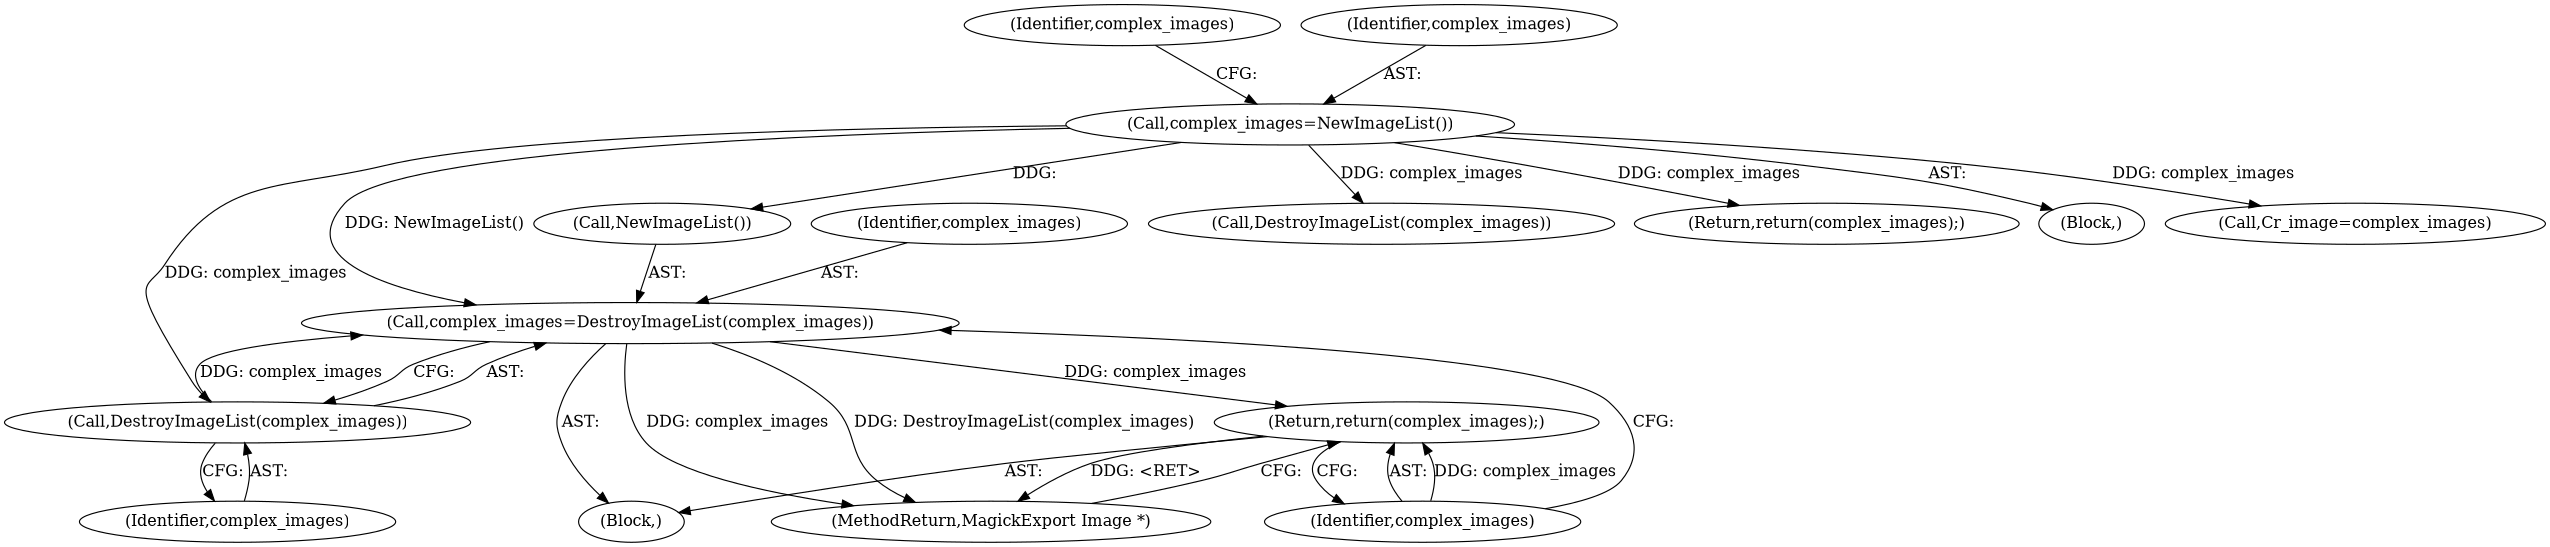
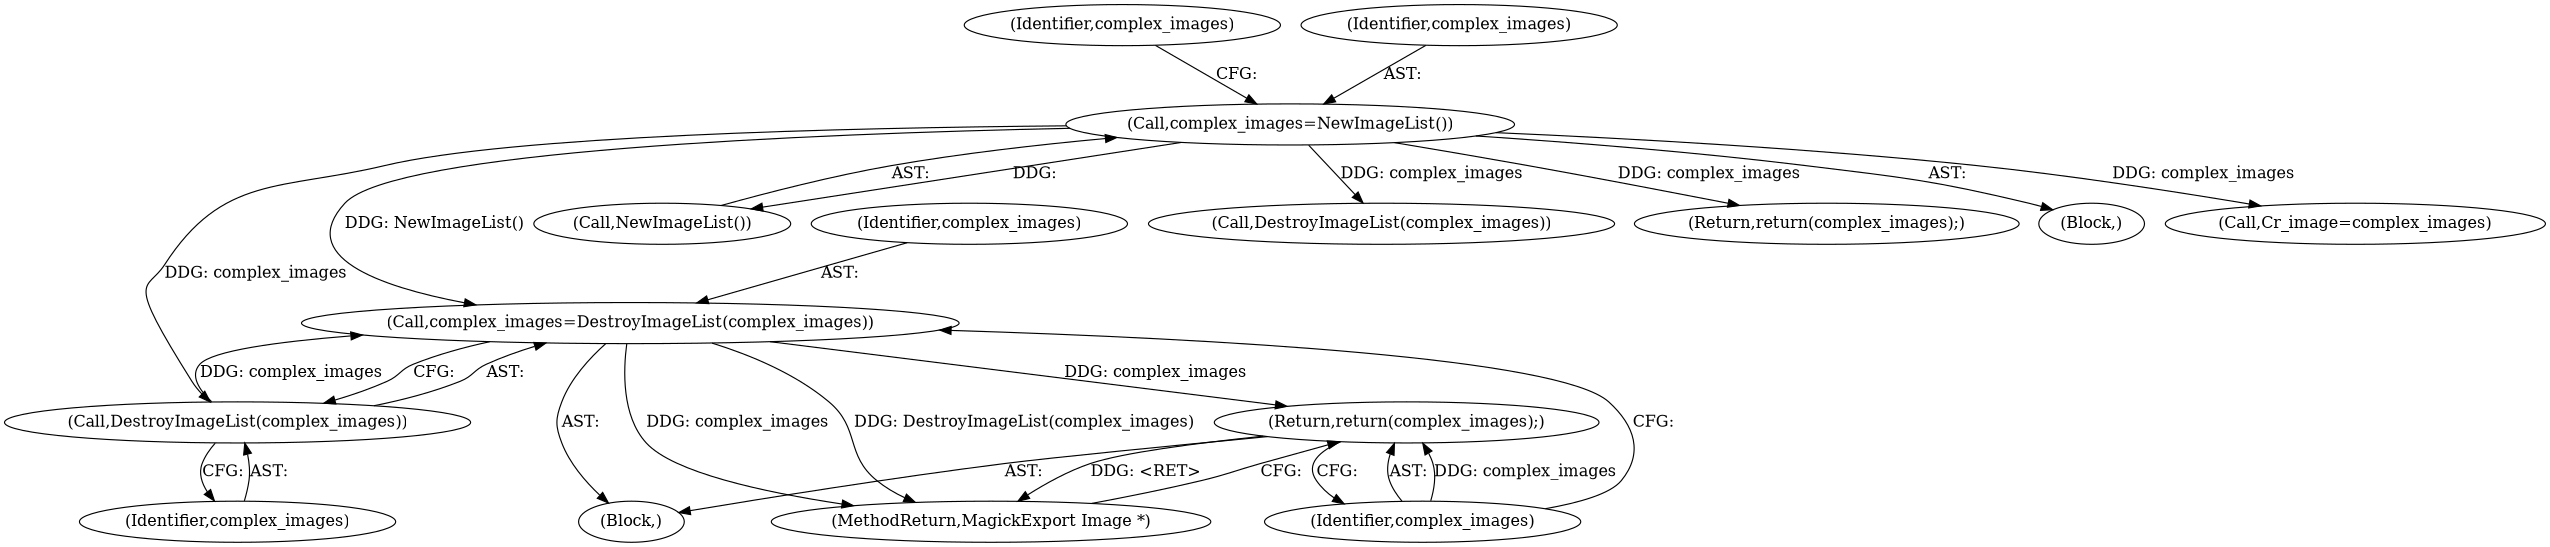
edge "(Call,NewImageList())" -> "(Call,complex_images=DestroyImageList(complex_images))": now "(Call,NewImageList())" -> "(Call,complex_images=NewImageList())"
